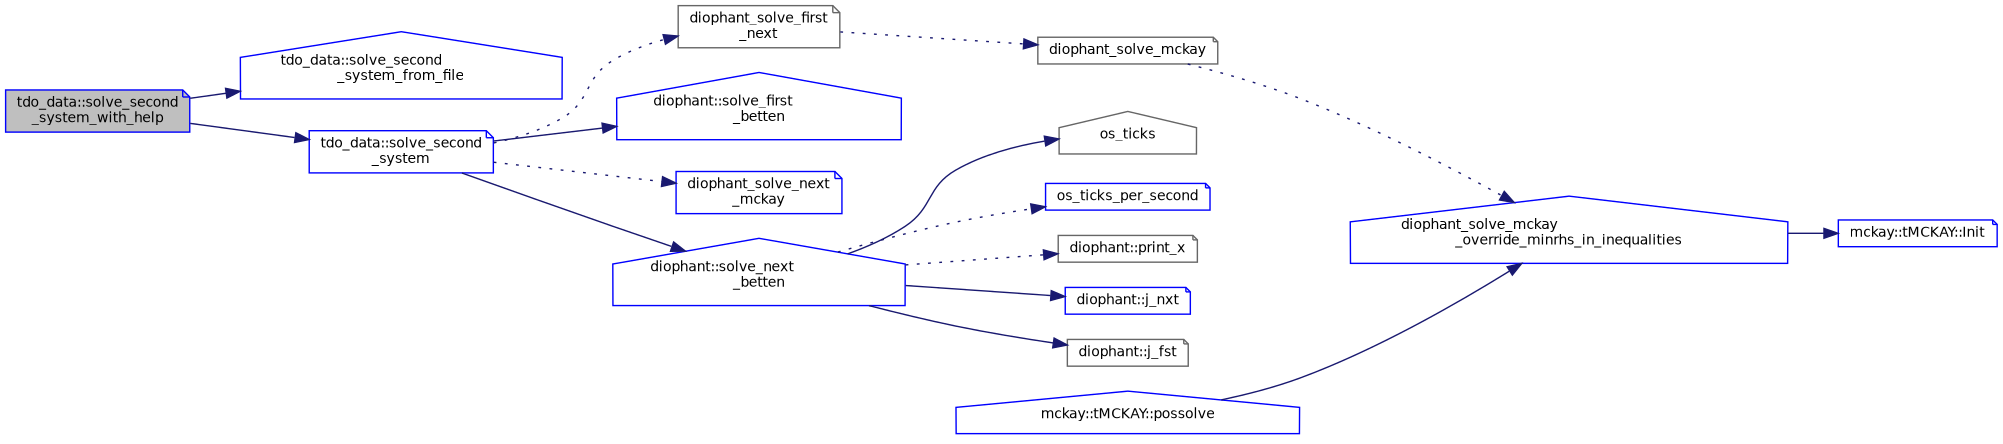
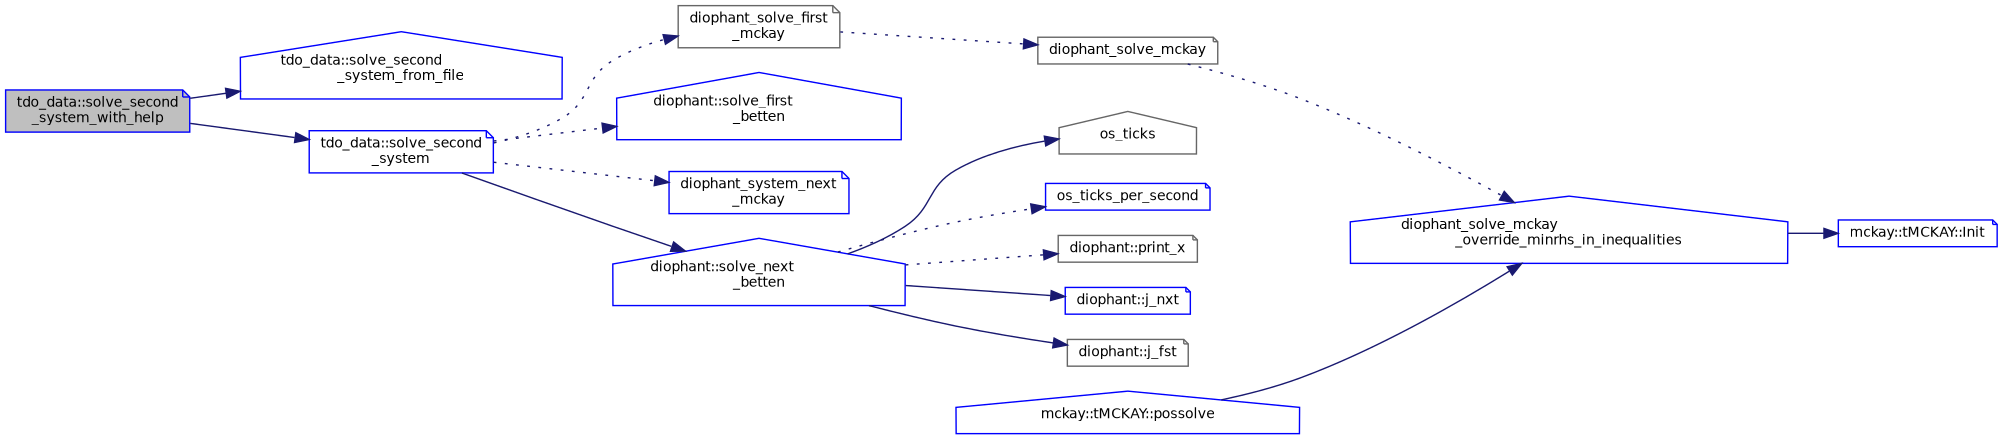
node "diophant_solve_first _next": label "diophant_solve_first _next" -> "diophant_solve_first _mckay"
edge "tdo_data::solve_second _system" -> "diophant::solve_first _betten": style solid -> dotted
node "diophant_solve_next _mckay": label "diophant_solve_next _mckay" -> "diophant_system_next _mckay"
